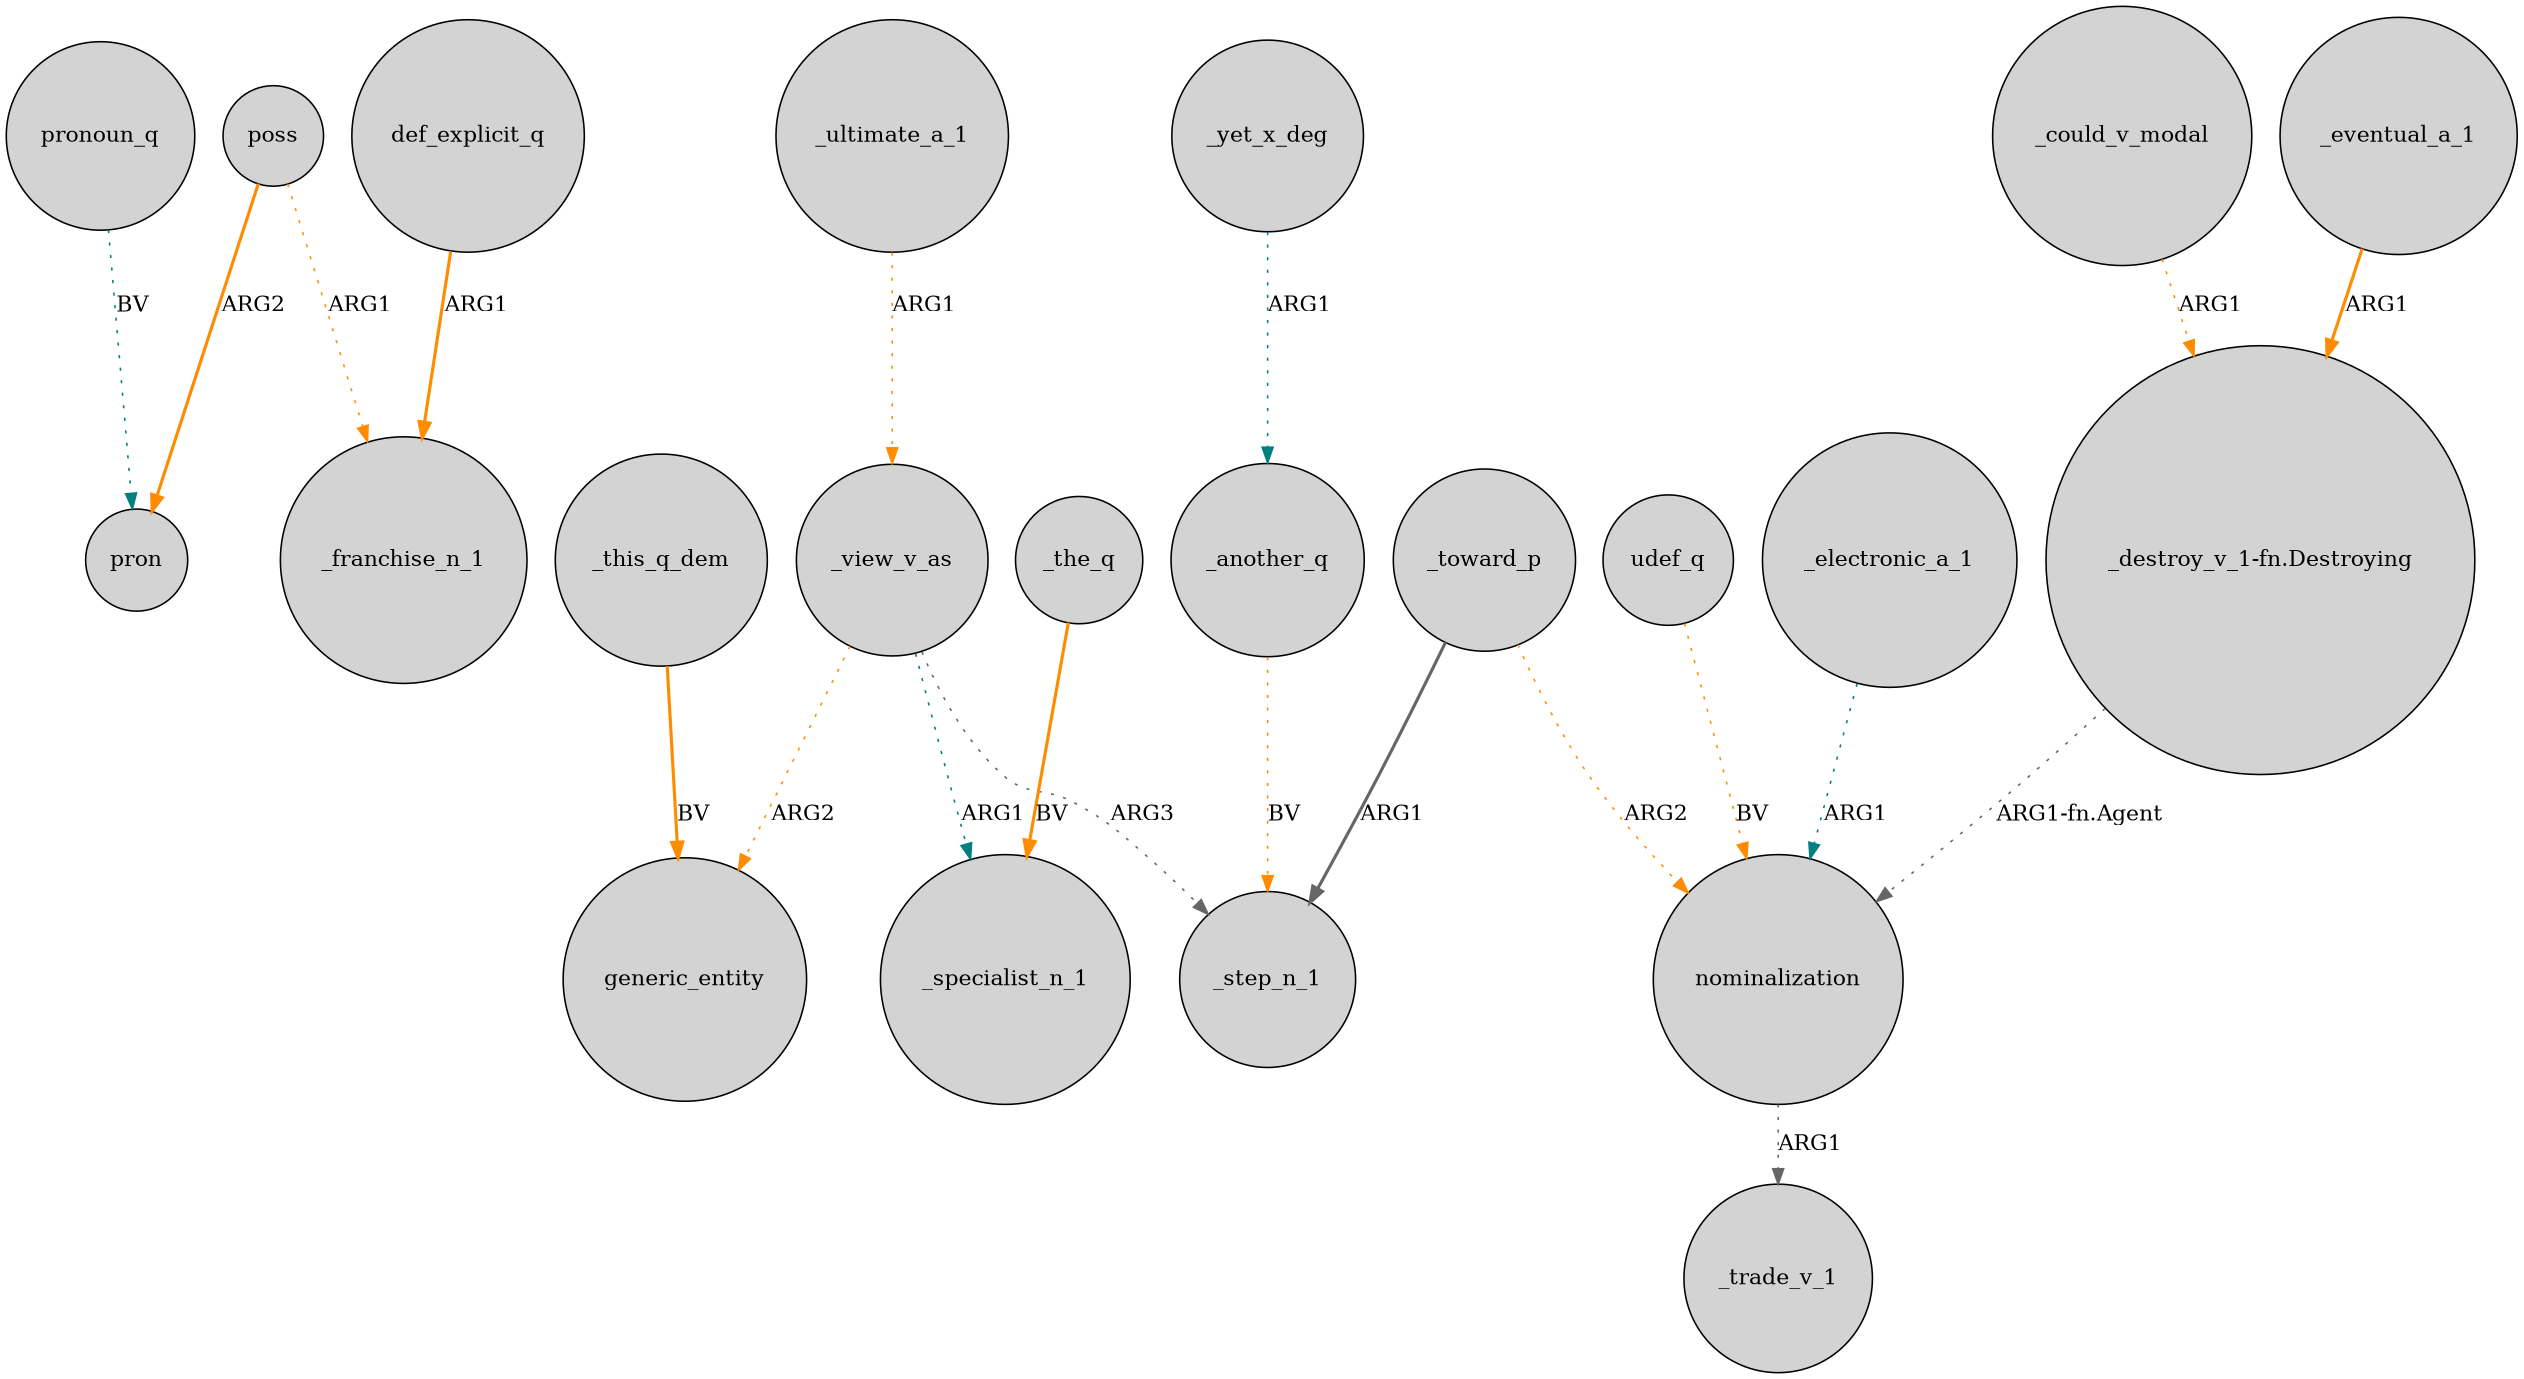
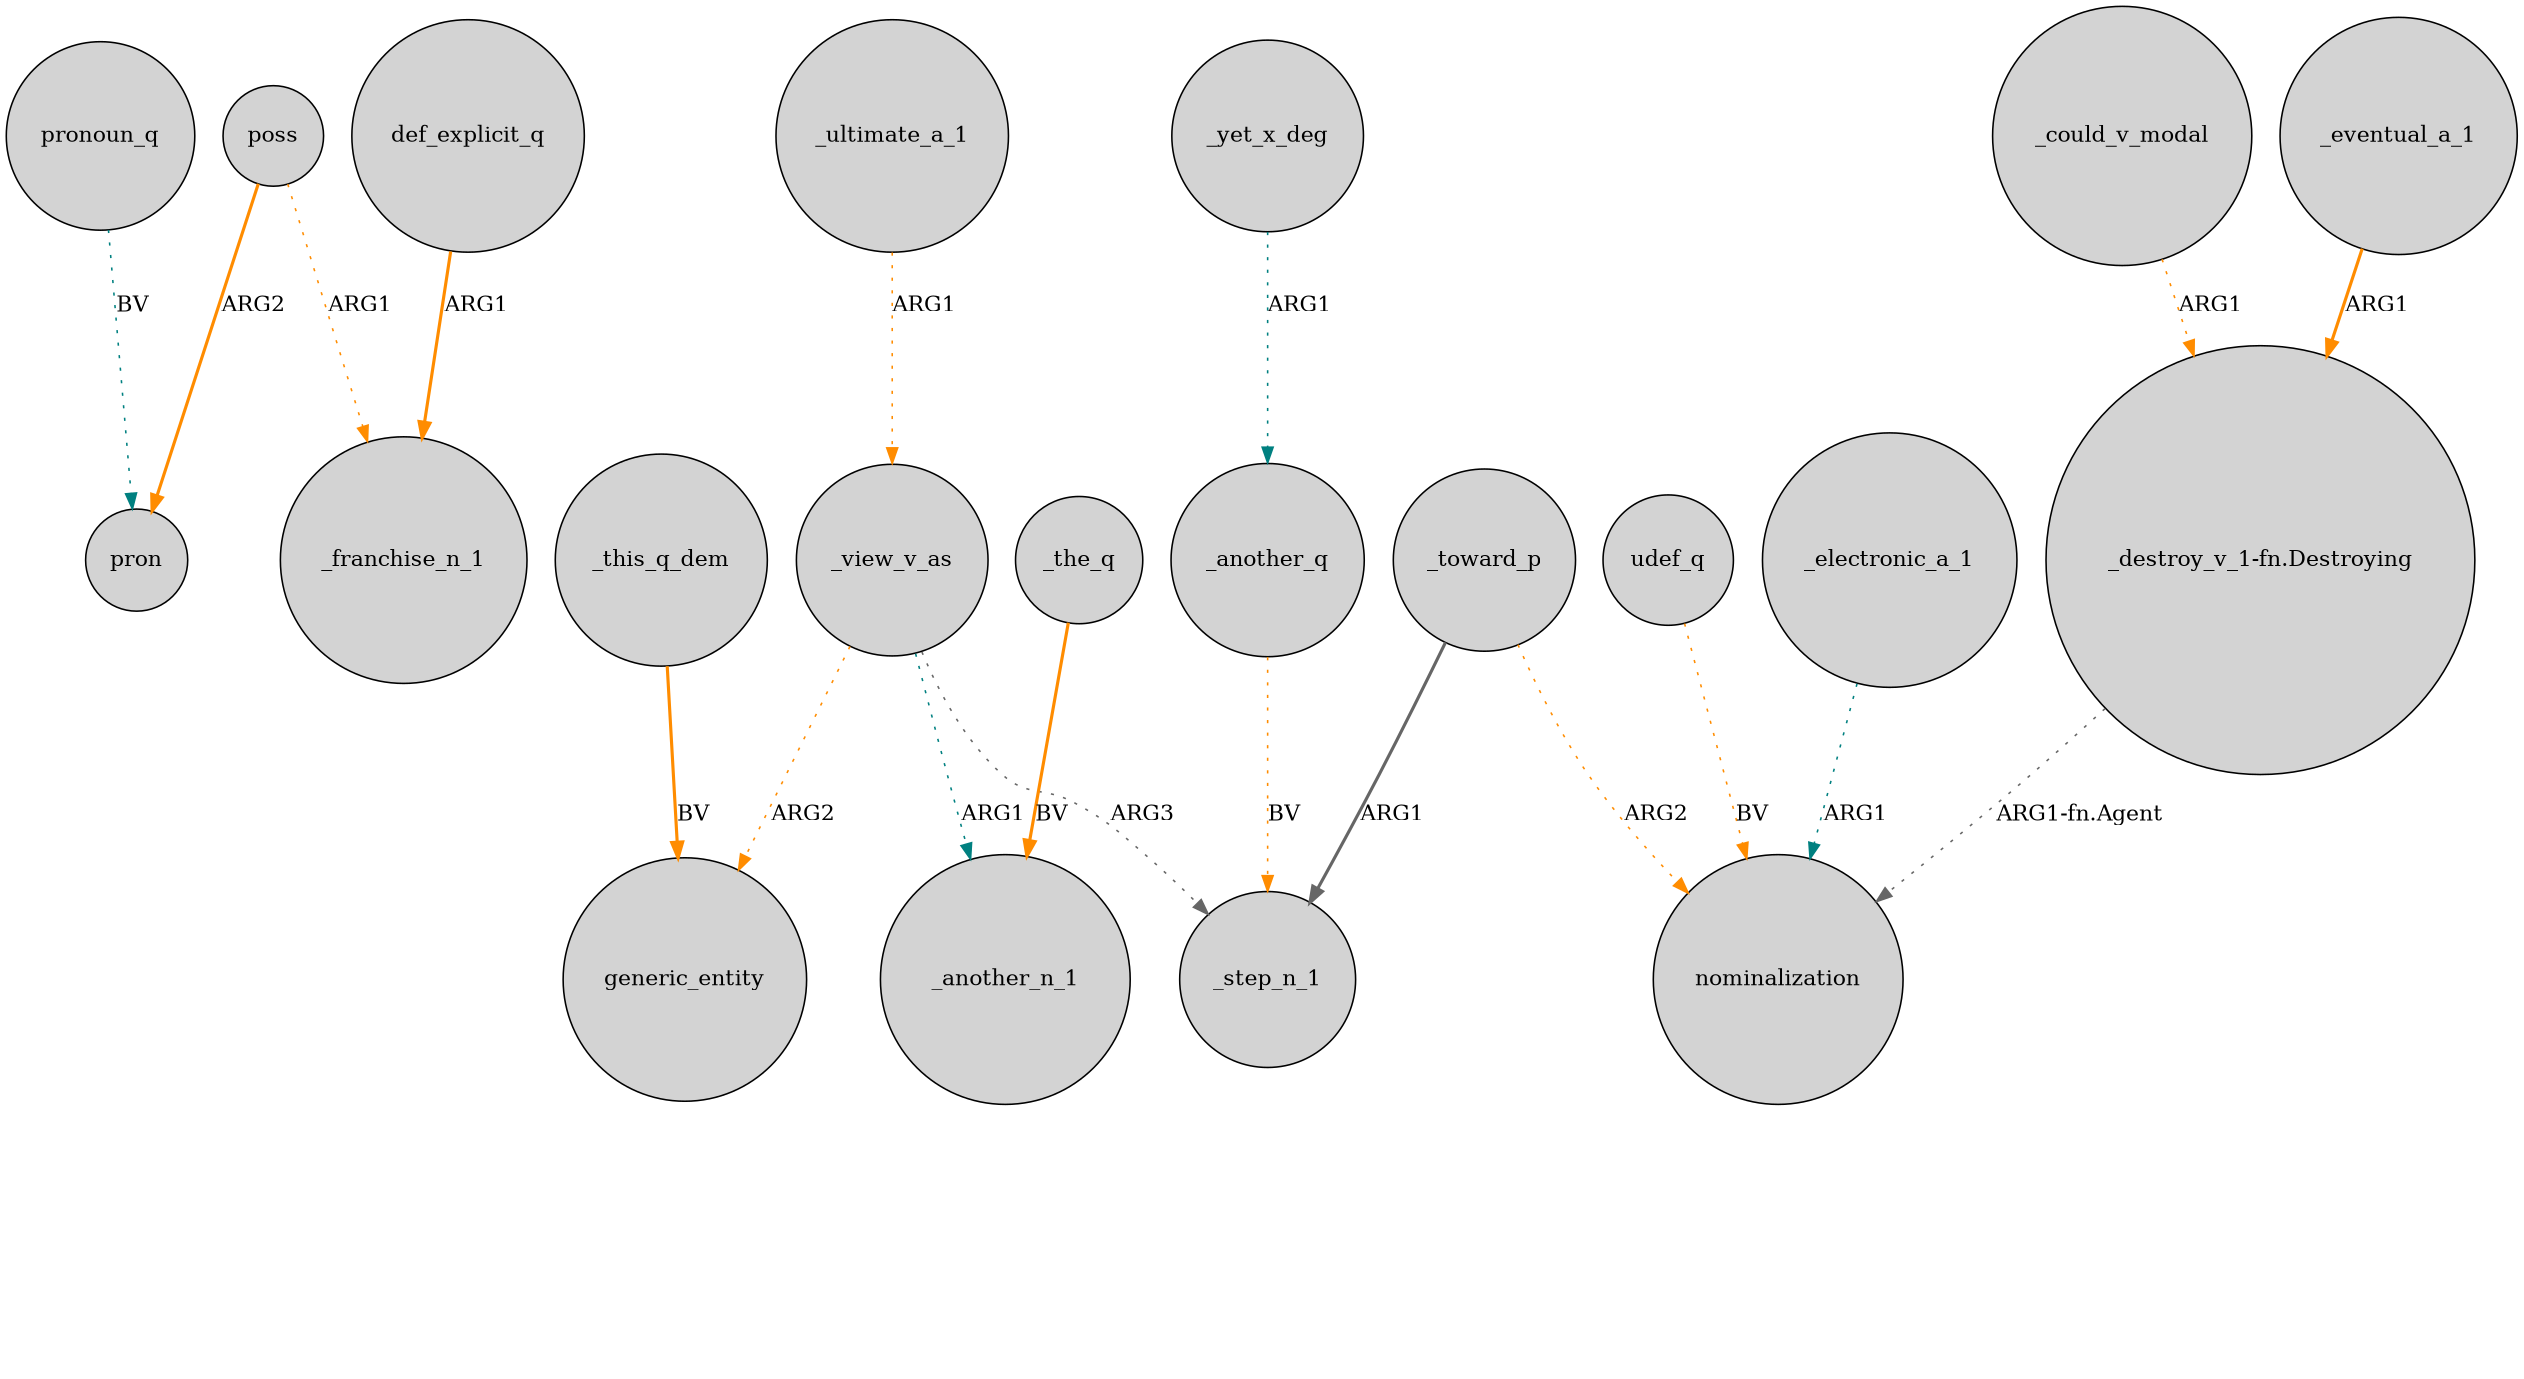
node "_specialist_n_1": label "_specialist_n_1" -> "_another_n_1"
node "_trade_v_1": removed
